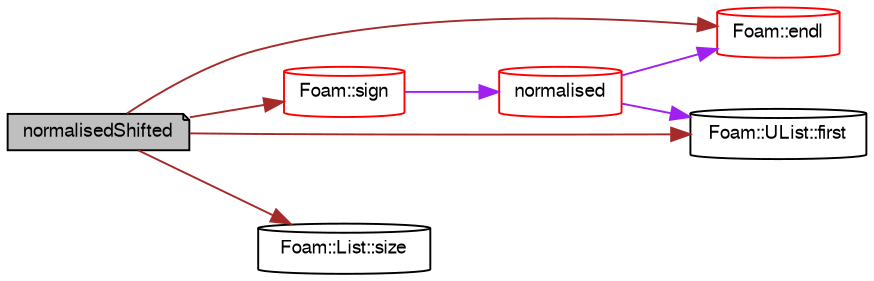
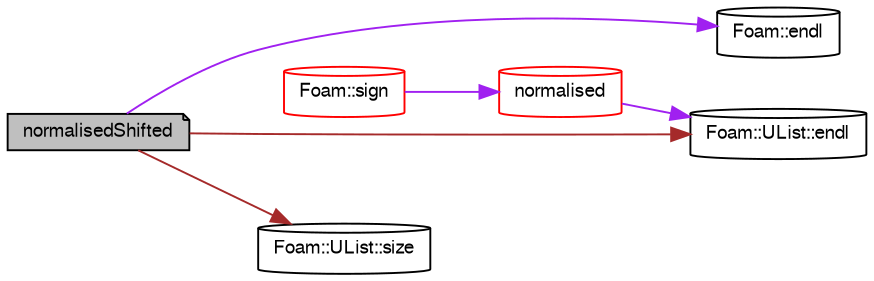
edge "normalisedShifted" -> "Foam::endl": color brown -> purple
node "Foam::endl": color red -> black
edge "normalised" -> "Foam::endl": removed
edge "normalisedShifted" -> "Foam::sign": removed
node "Foam::UList::first": label "Foam::UList::first" -> "Foam::UList::endl"
node "Foam::List::size": label "Foam::List::size" -> "Foam::UList::size"
